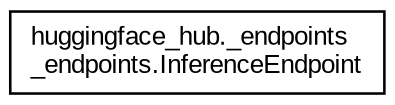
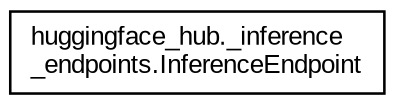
node "huggingface_hub._endpoints _endpoints.InferenceEndpoint": label "huggingface_hub._endpoints _endpoints.InferenceEndpoint" -> "huggingface_hub._inference _endpoints.InferenceEndpoint"
